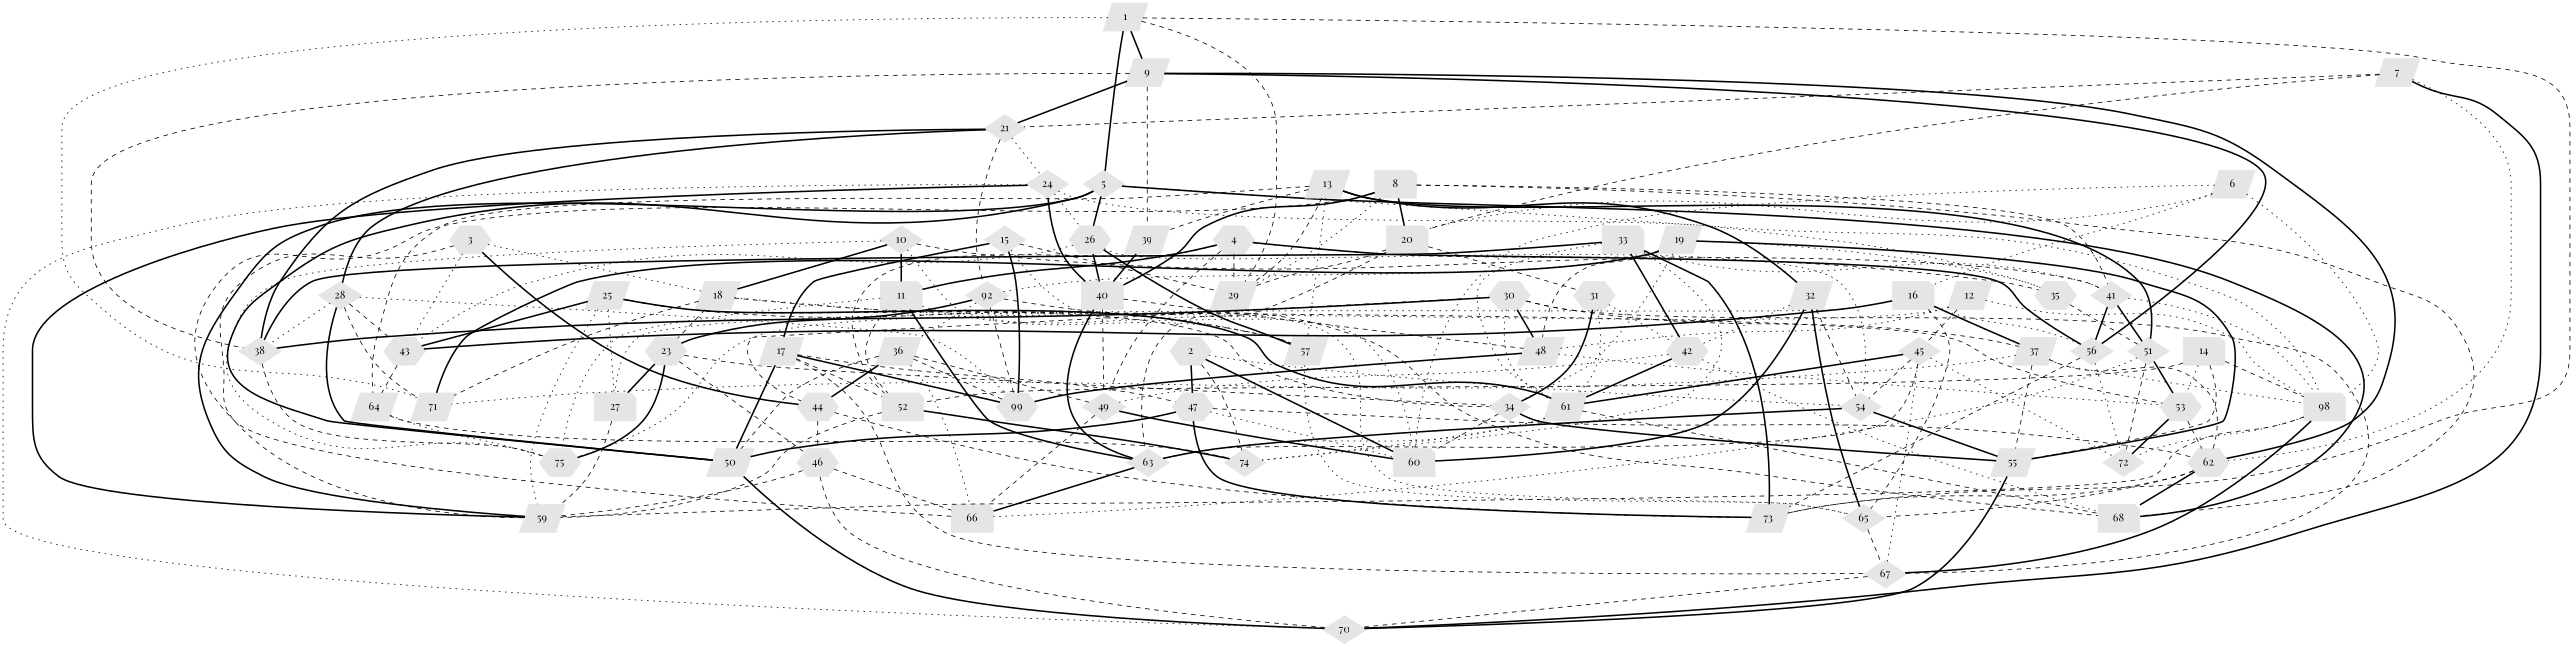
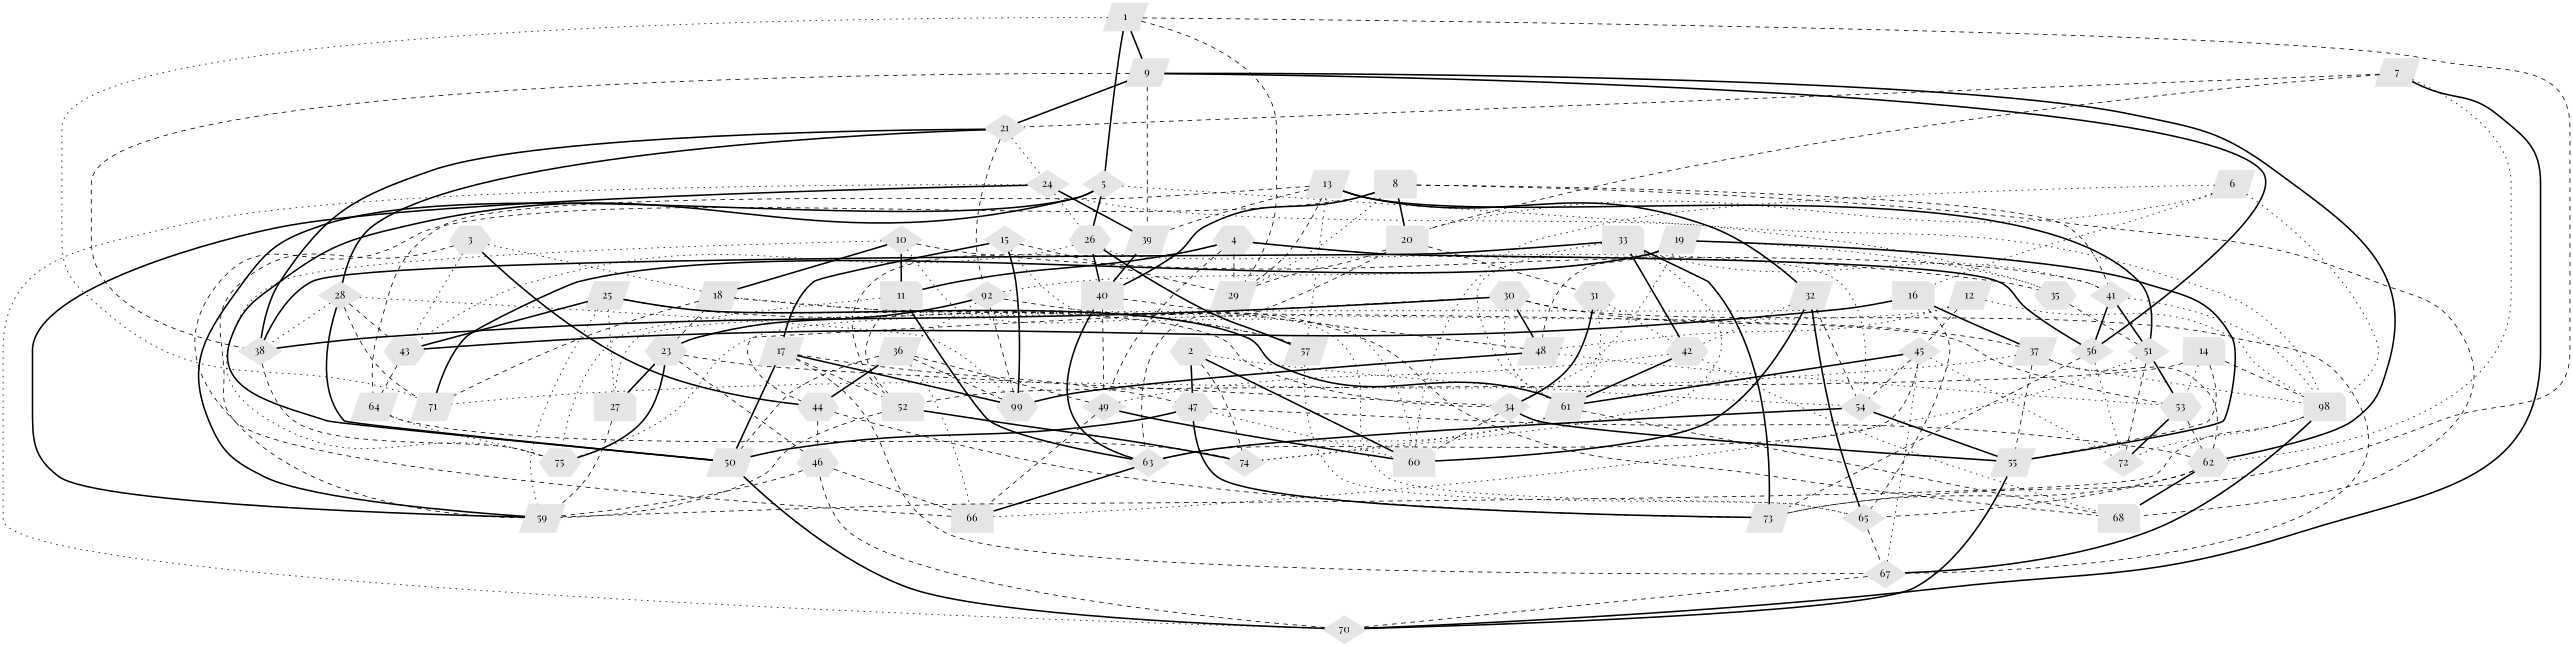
edge "5" -- "68": removed
edge "24" -- "40": now "24" -- "39"
edge "11" -- "57": removed
edge "16" -- "56": removed
